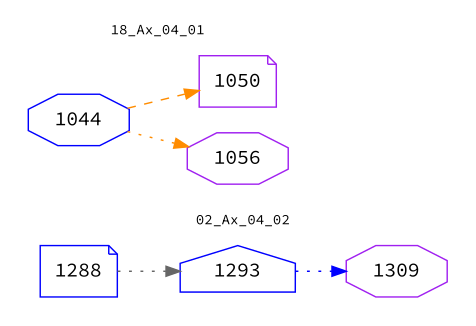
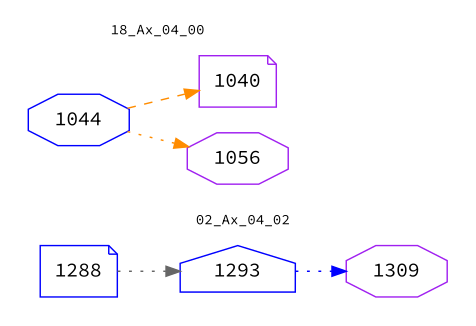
cluster "18_Ax_04_01": label "18_Ax_04_01" -> "18_Ax_04_00"
node "1050": label "1050" -> "1040"
